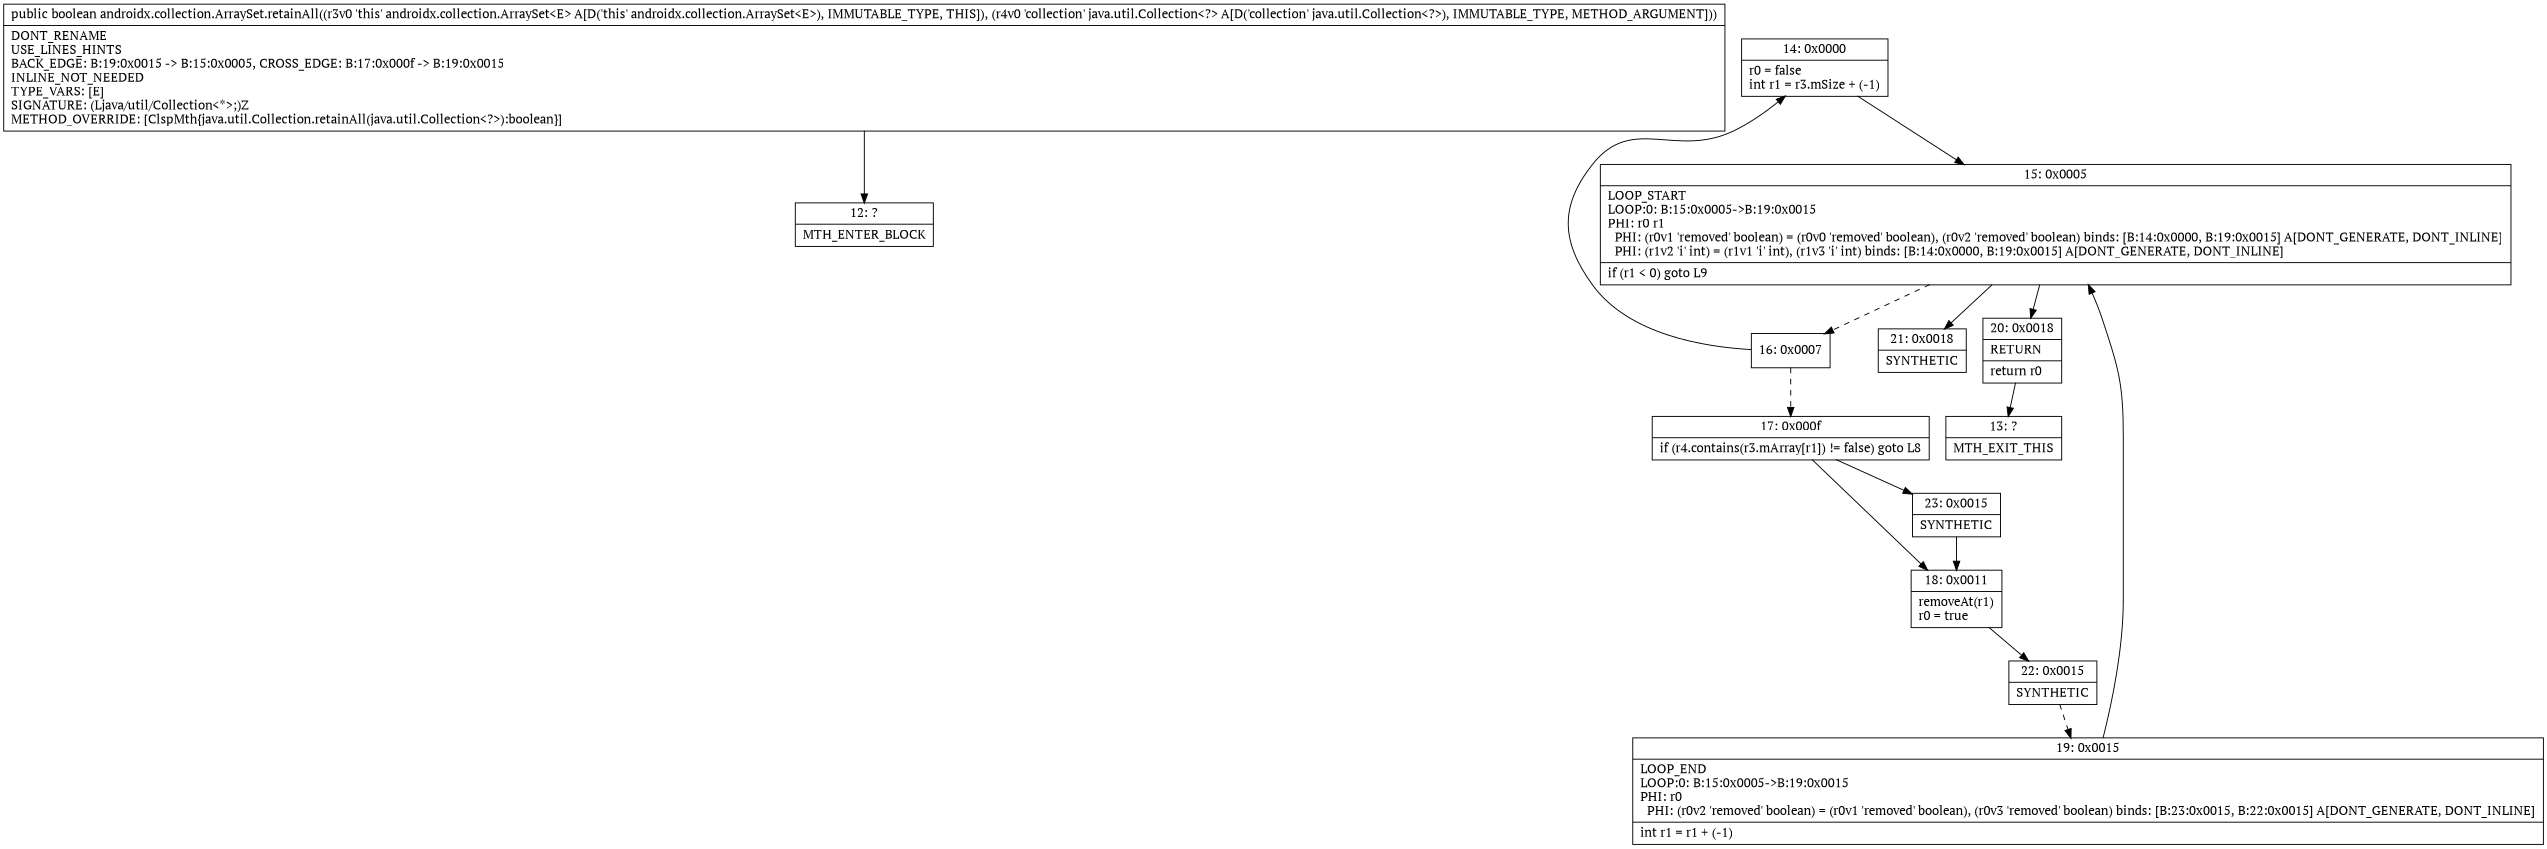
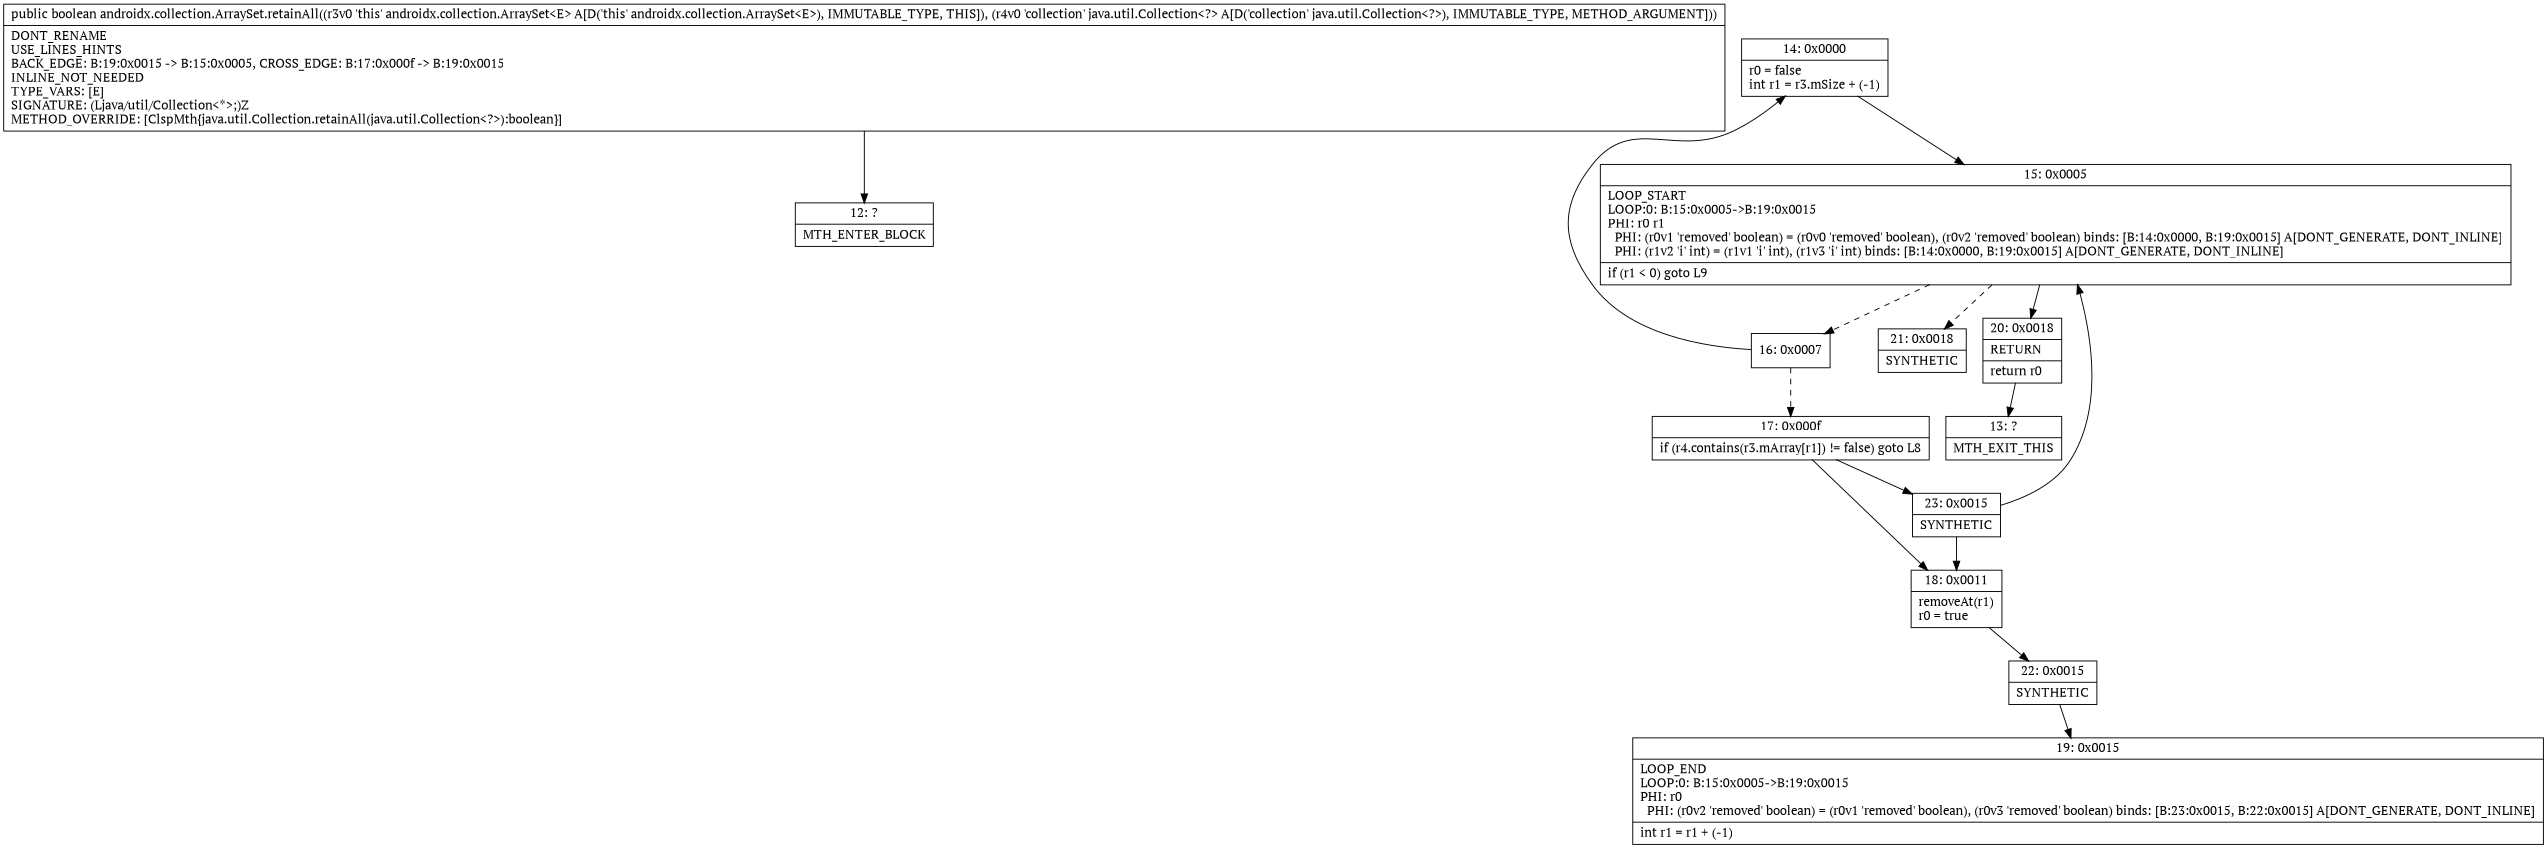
edge "15: 0x0005" -> "21: 0x0018": style solid -> dashed
edge "19: 0x0015" -> "15: 0x0005": now "23: 0x0015" -> "15: 0x0005"
edge "22: 0x0015" -> "19: 0x0015": style dashed -> solid
